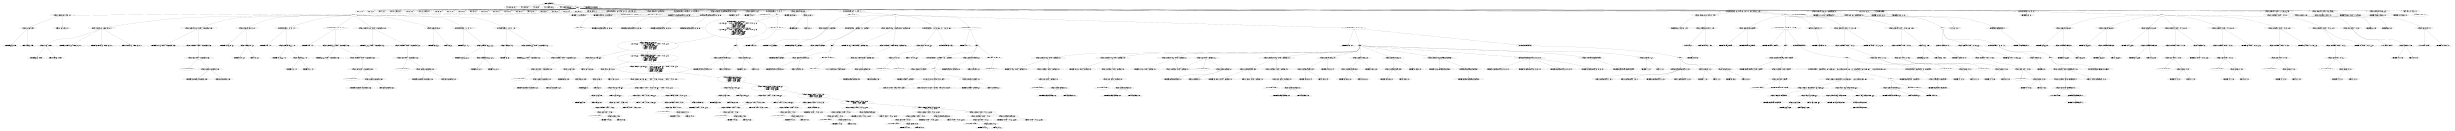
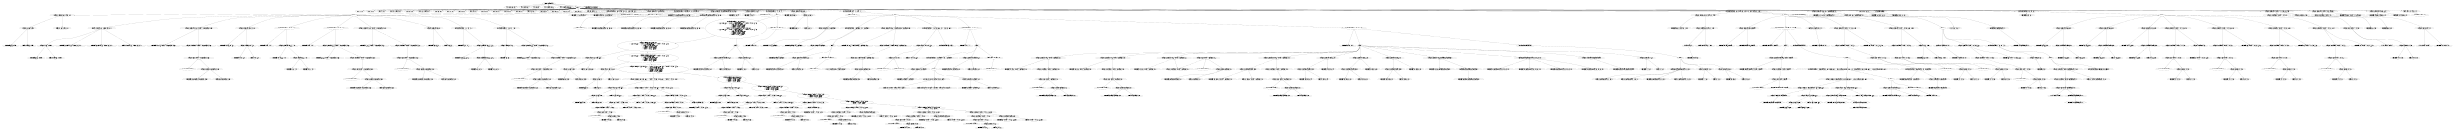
node "(CONTROL_STRUCTURE,if ( v14 ),if ( v11 ))": label "(CONTROL_STRUCTURE,if ( v14 ),if ( v11 ))" -> "(CONTROL_STRUCTURE,if ( v11 ),if ( v11 ))"
